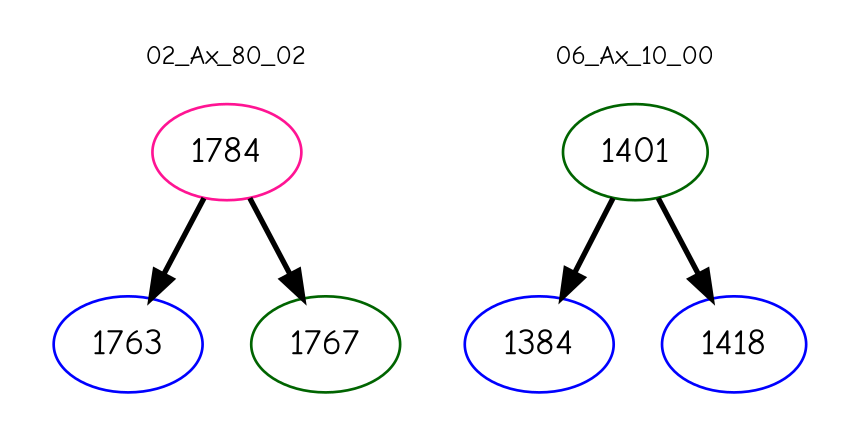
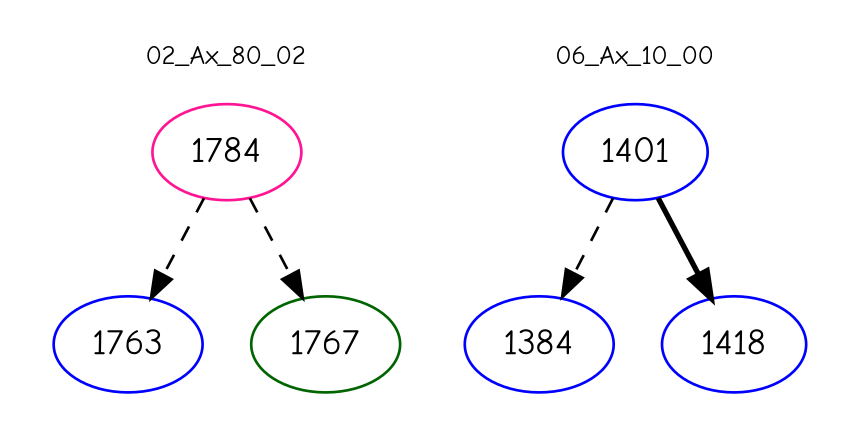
node "1401": color darkgreen -> blue
edge "1784" -> "1763": style bold -> dashed
edge "1784" -> "1767": style bold -> dashed
edge "1401" -> "1384": style bold -> dashed
